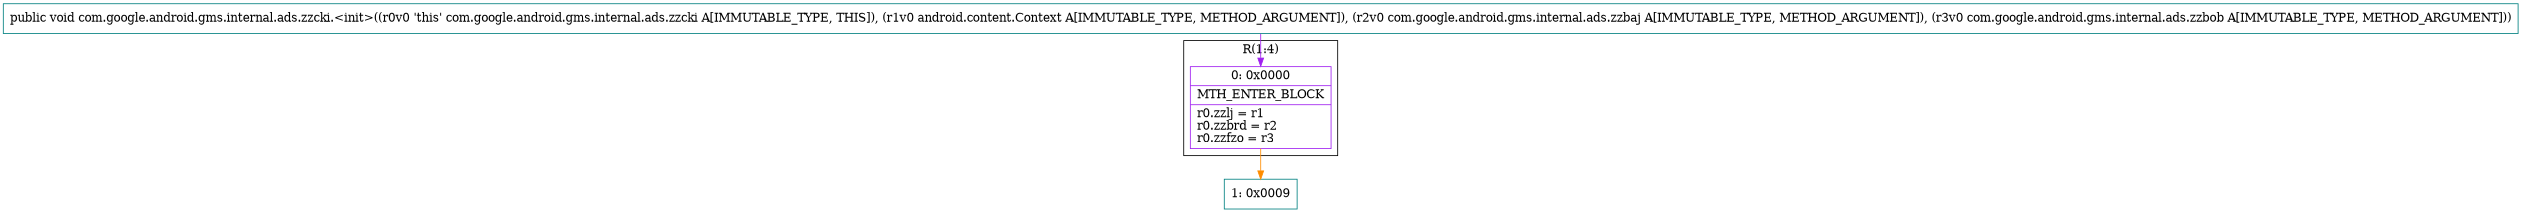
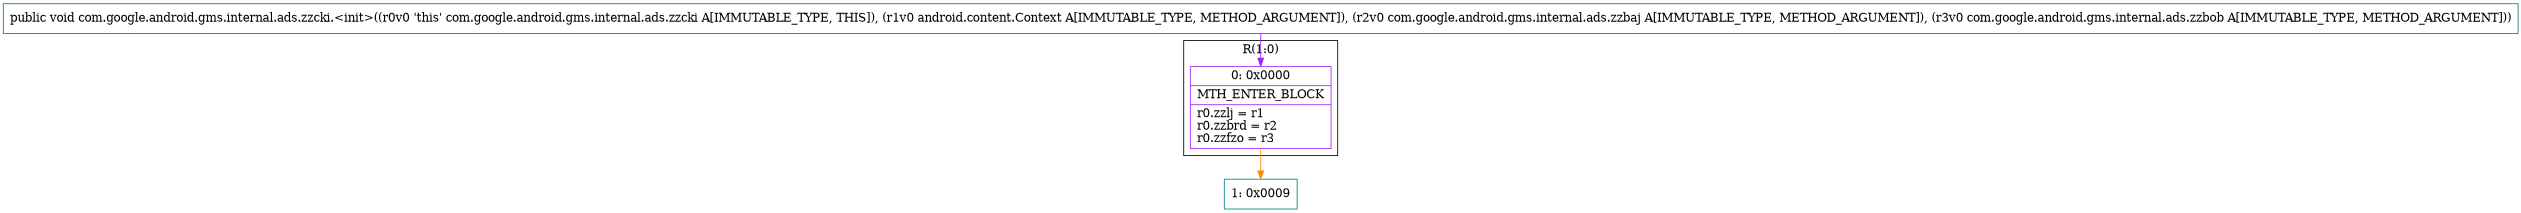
cluster "R(1:4)": label "R(1:4)" -> "R(1:0)"
